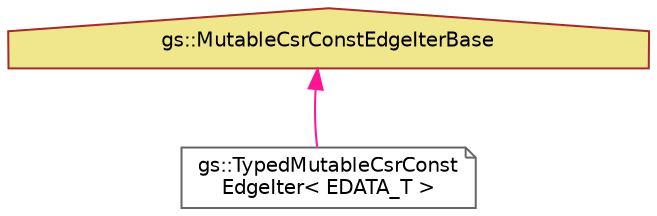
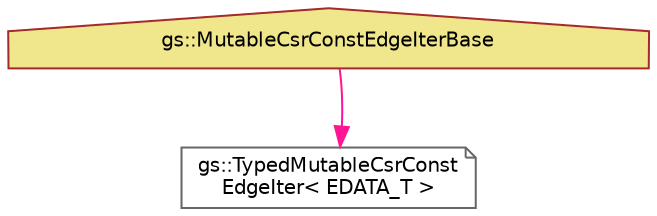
edge "gs::TypedMutableCsrConst EdgeIter< EDATA_T >" -> "gs::MutableCsrConstEdgeIterBase": reversed
